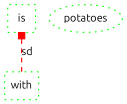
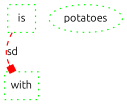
edge "with" -> "is": reversed
